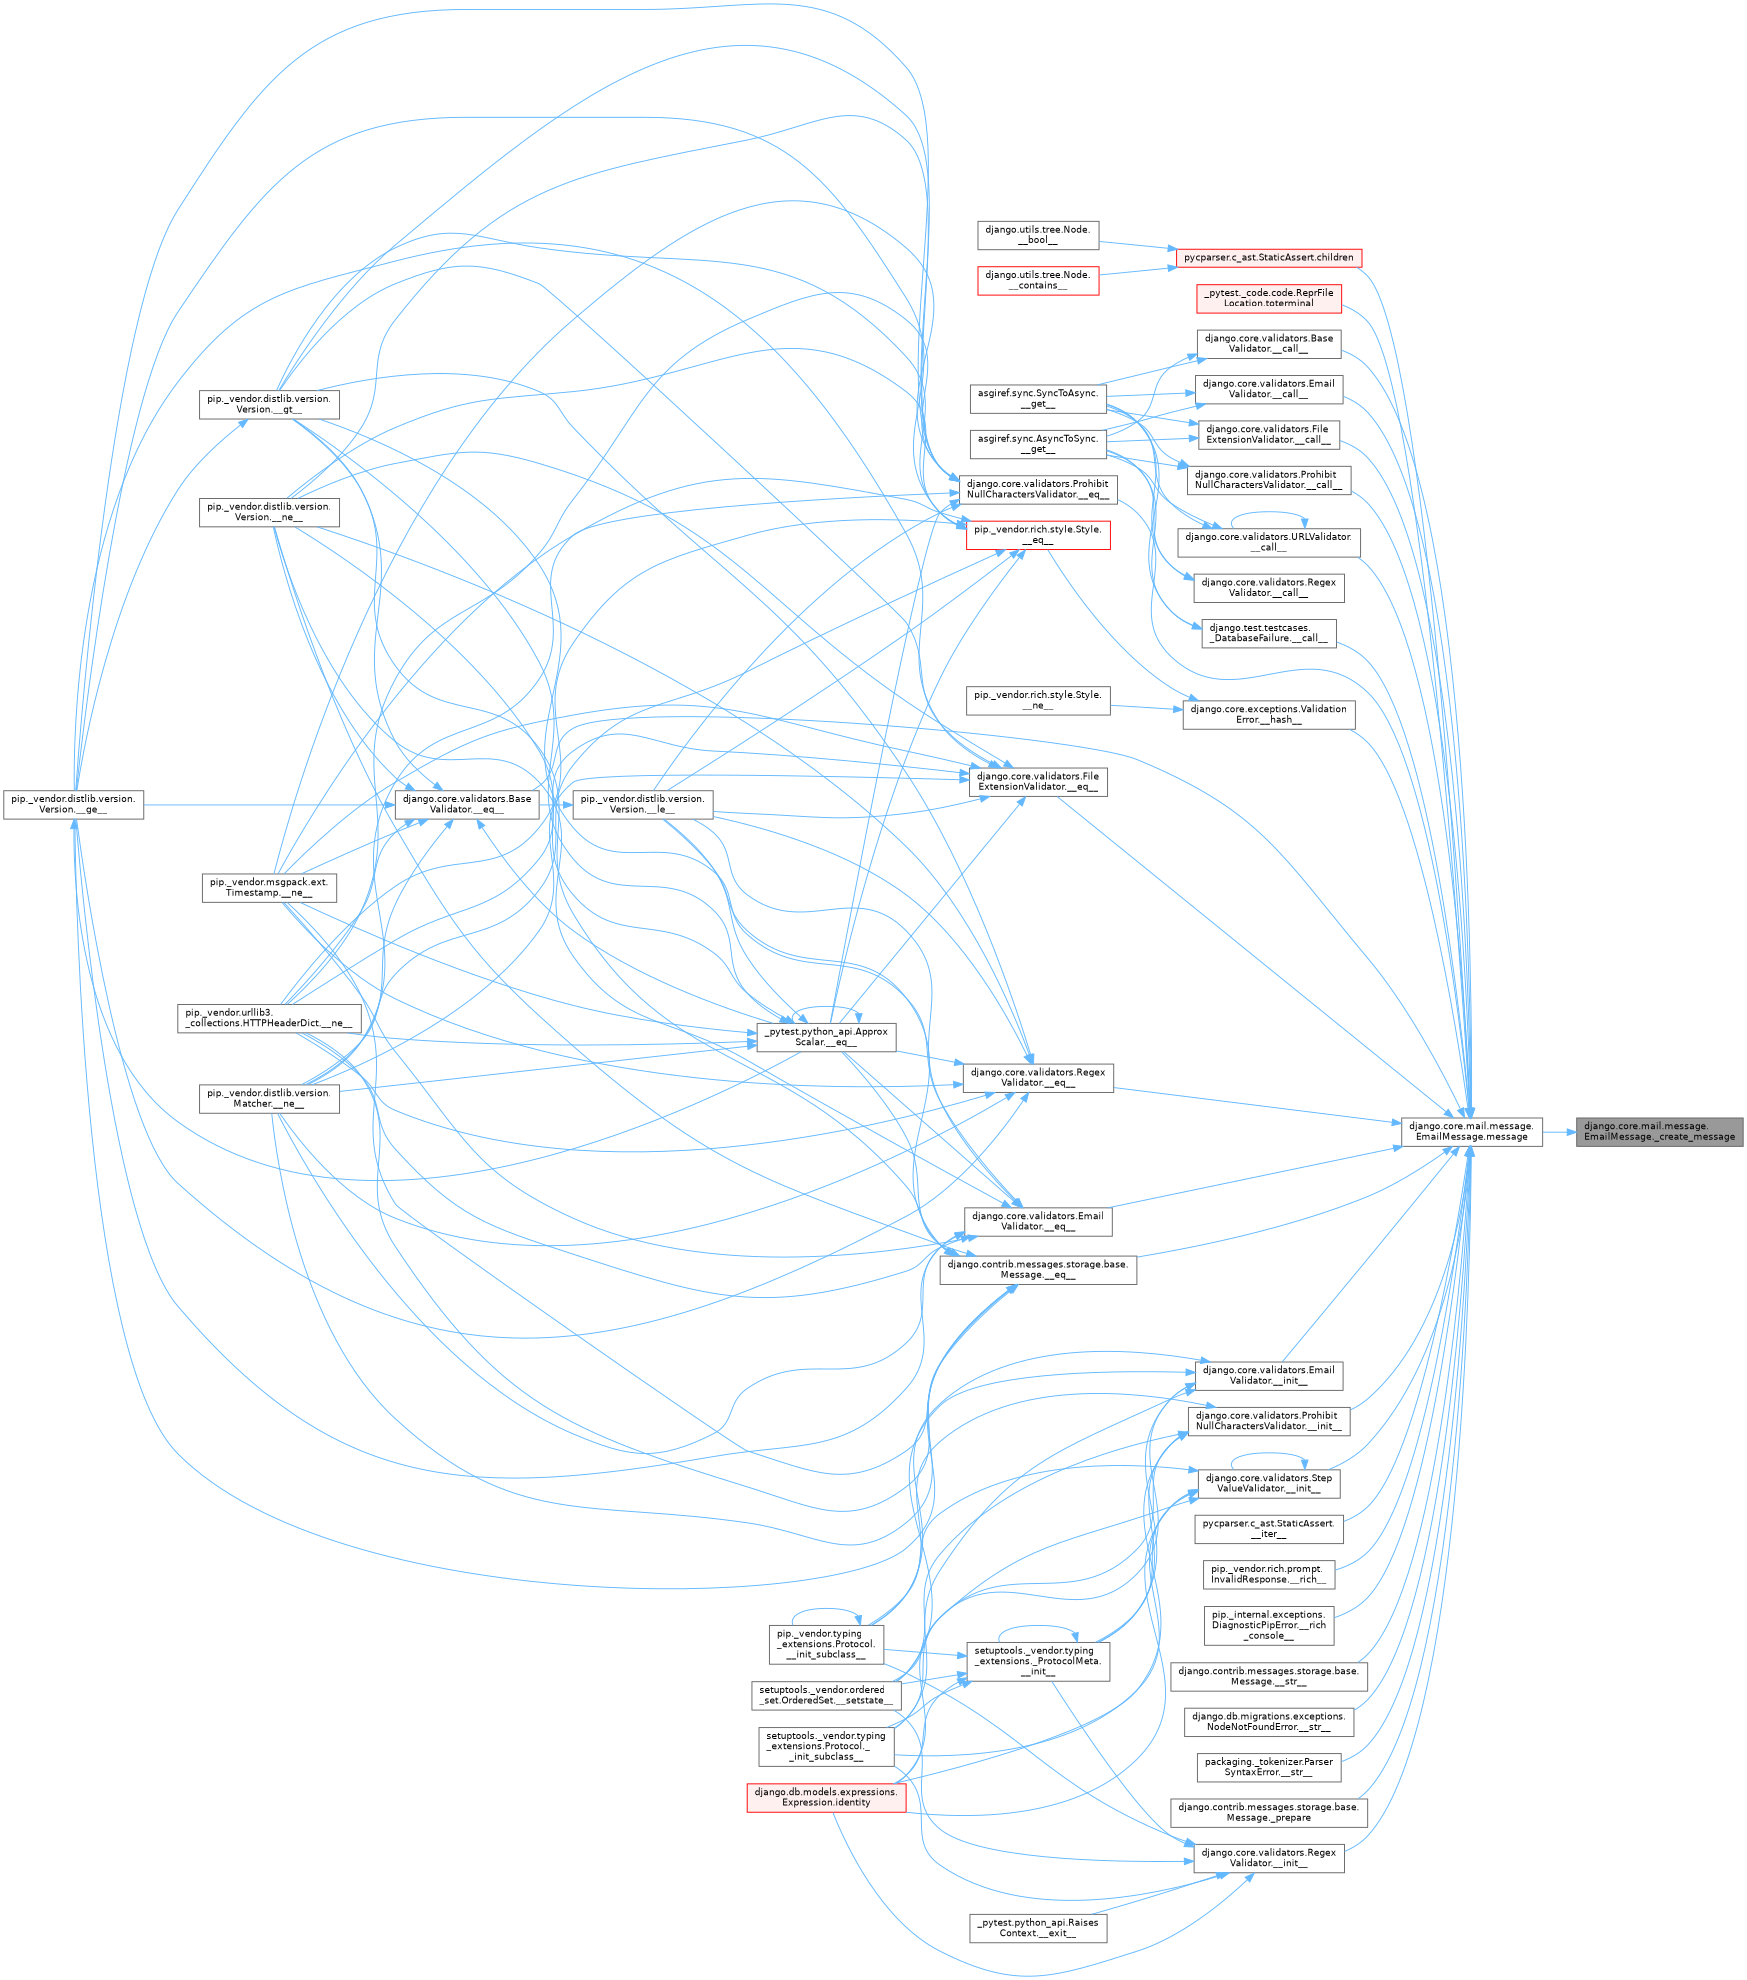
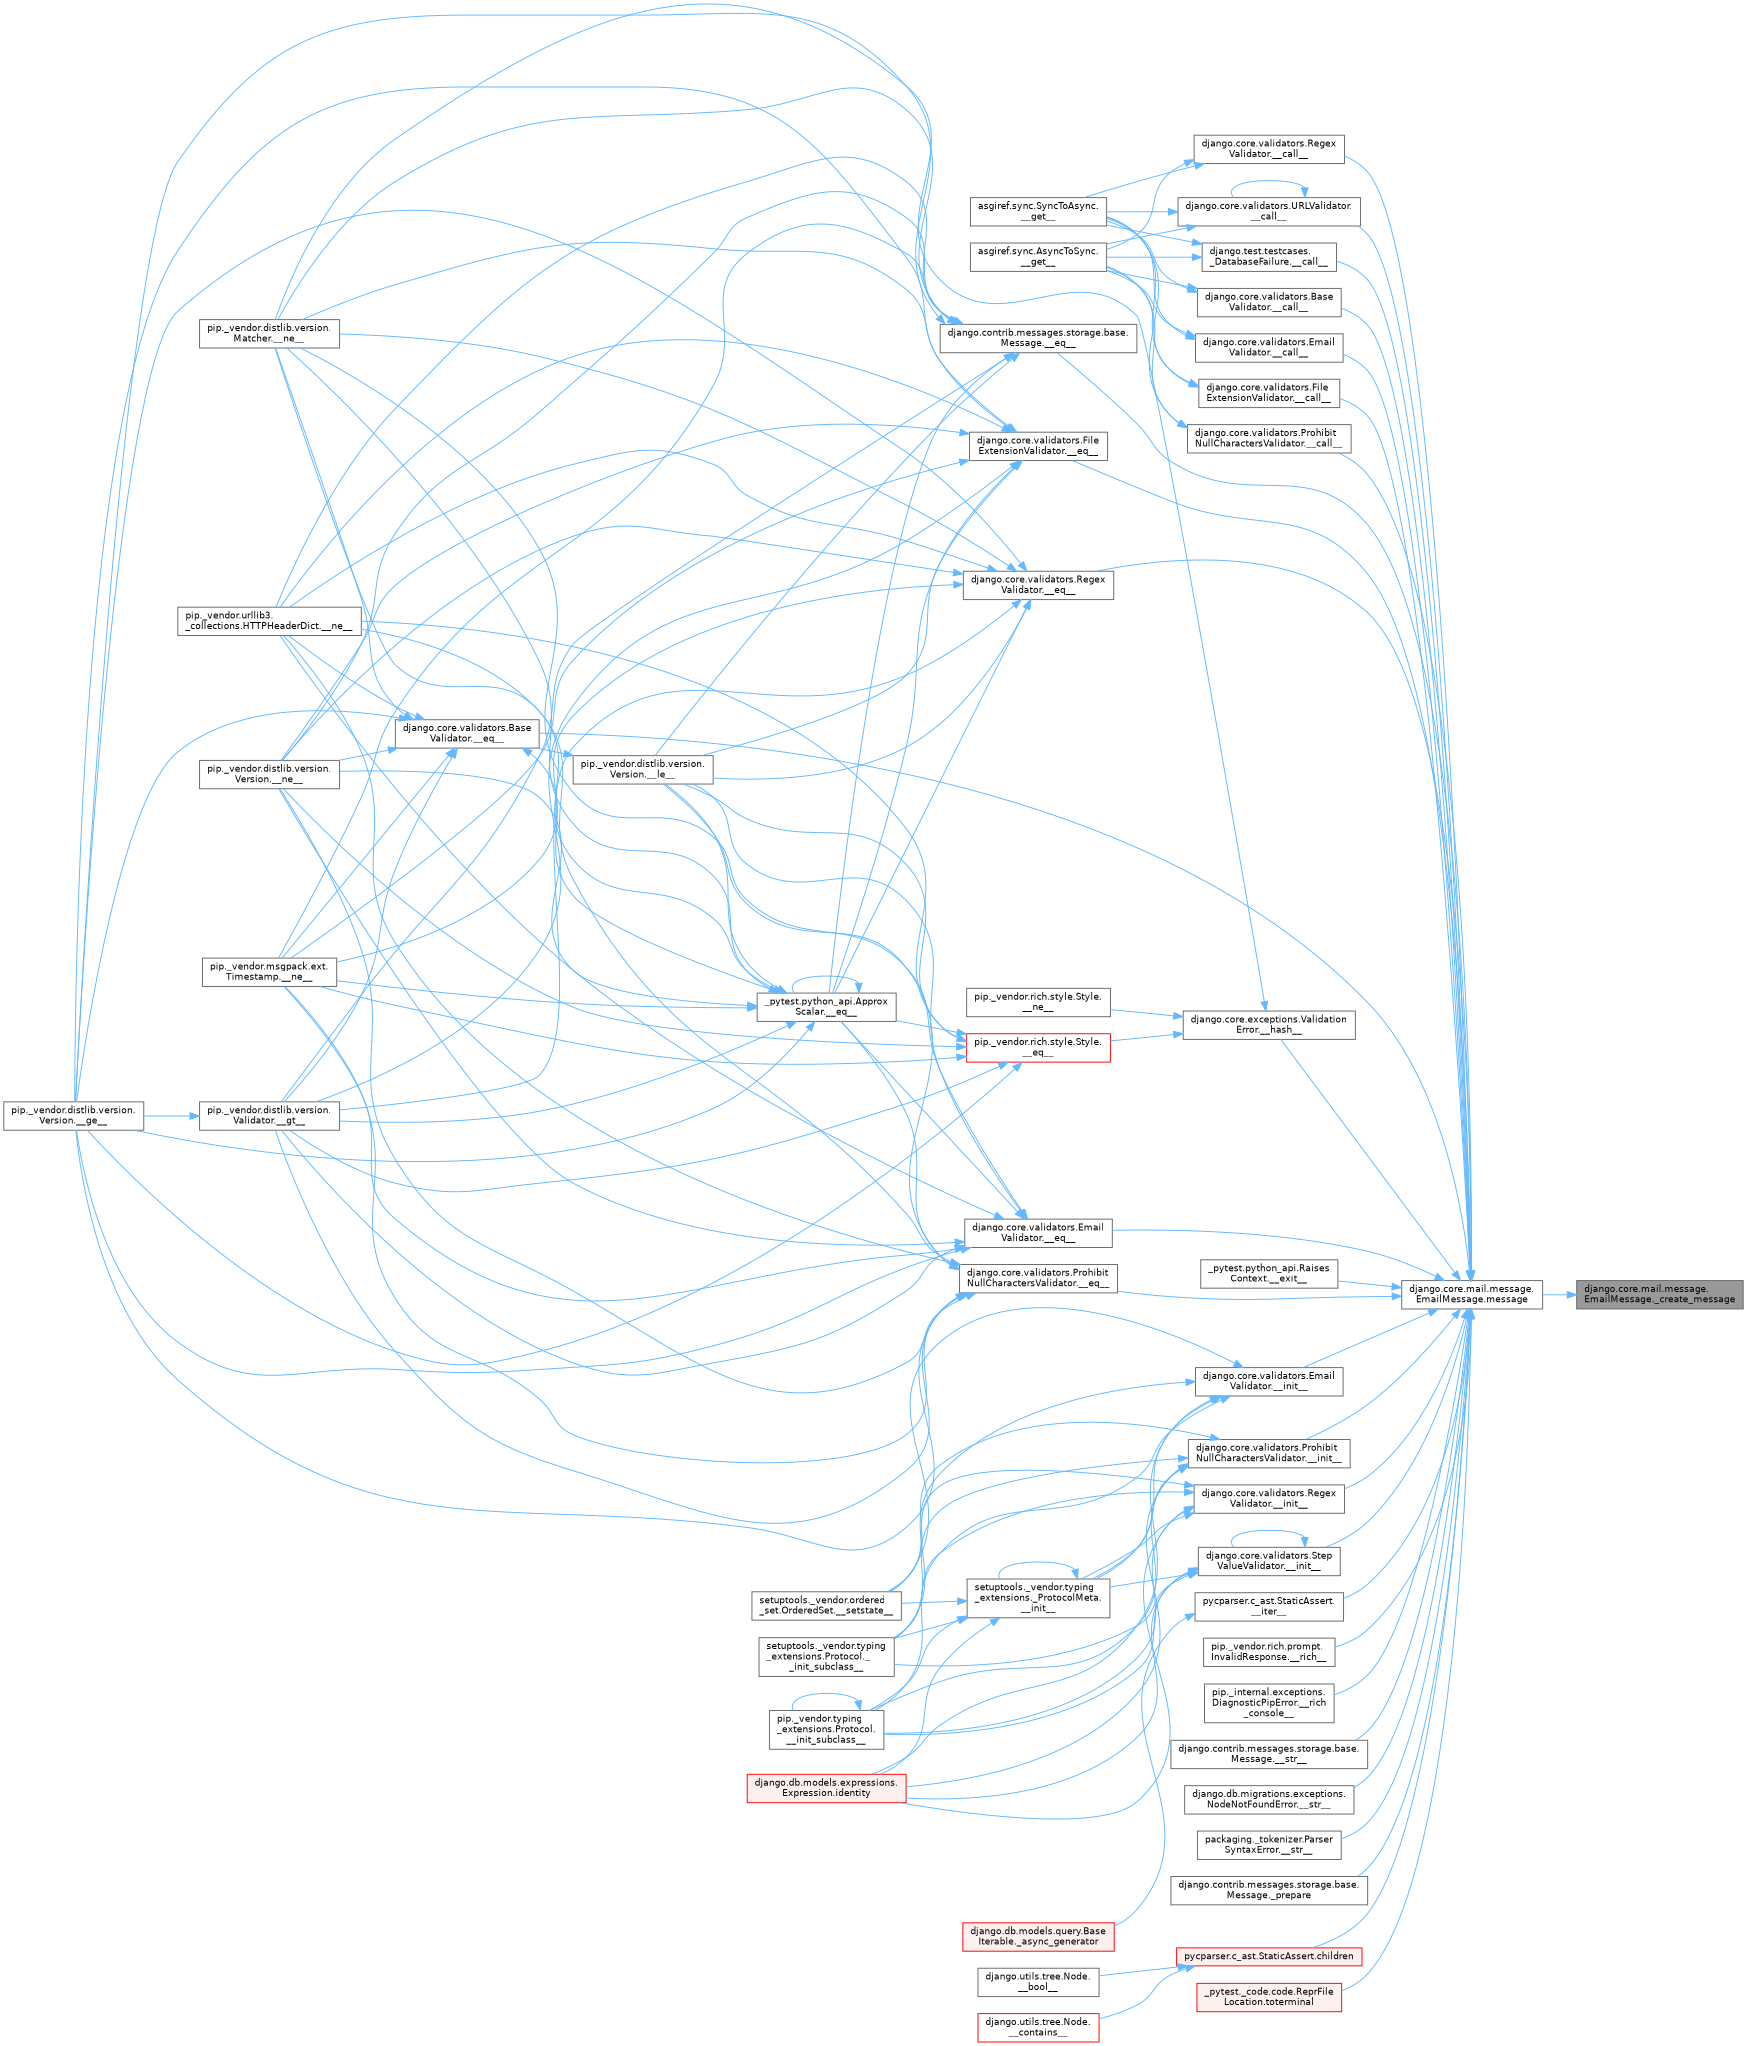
node "pip._vendor.distlib.version. Version.__gt__": label "pip._vendor.distlib.version. Version.__gt__" -> "pip._vendor.distlib.version. Validator.__gt__"
edge "django.core.validators.Regex Validator.__call__" -> "django.core.mail.message. EmailMessage.message": added
edge "pip._vendor.distlib.version. Matcher.__ne__" -> "pip._vendor.rich.style.Style. __eq__": now "pip._vendor.distlib.version. Matcher.__ne__" -> "django.core.exceptions.Validation Error.__hash__"
edge "_pytest.python_api.Approx Scalar.__eq__" -> "pip._vendor.distlib.version. Version.__ge__": reversed
edge "setuptools._vendor.ordered _set.OrderedSet.__setstate__" -> "django.core.validators.Step ValueValidator.__init__": removed
edge "_pytest.python_api.Raises Context.__exit__" -> "django.core.validators.Regex Validator.__init__": now "_pytest.python_api.Raises Context.__exit__" -> "django.core.mail.message. EmailMessage.message"
node "django.db.models.query.Base Iterable._async_generator": added
